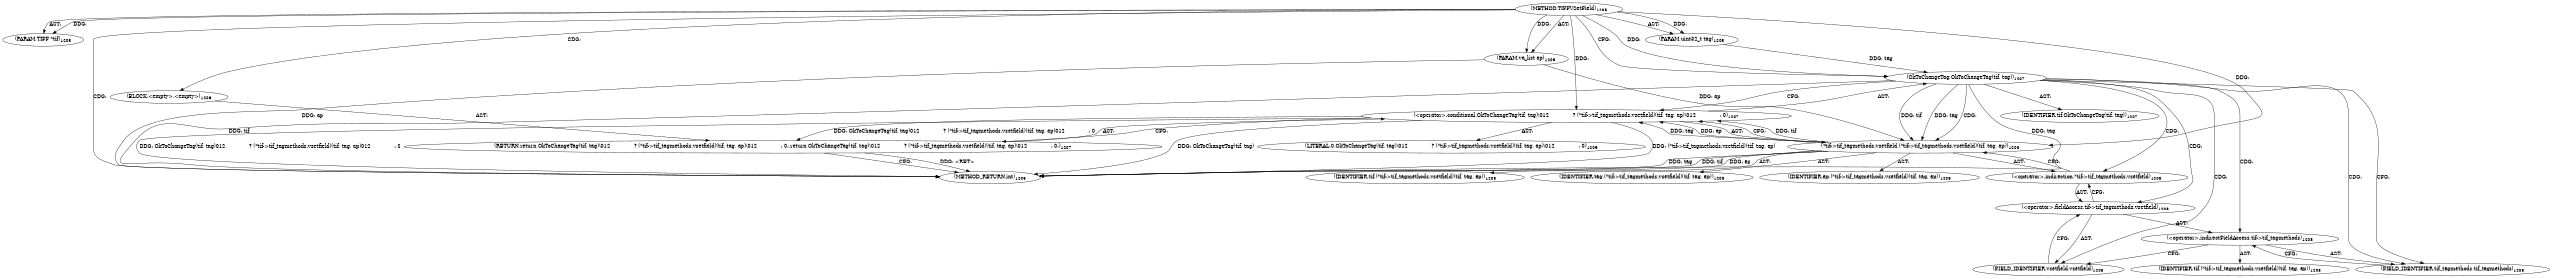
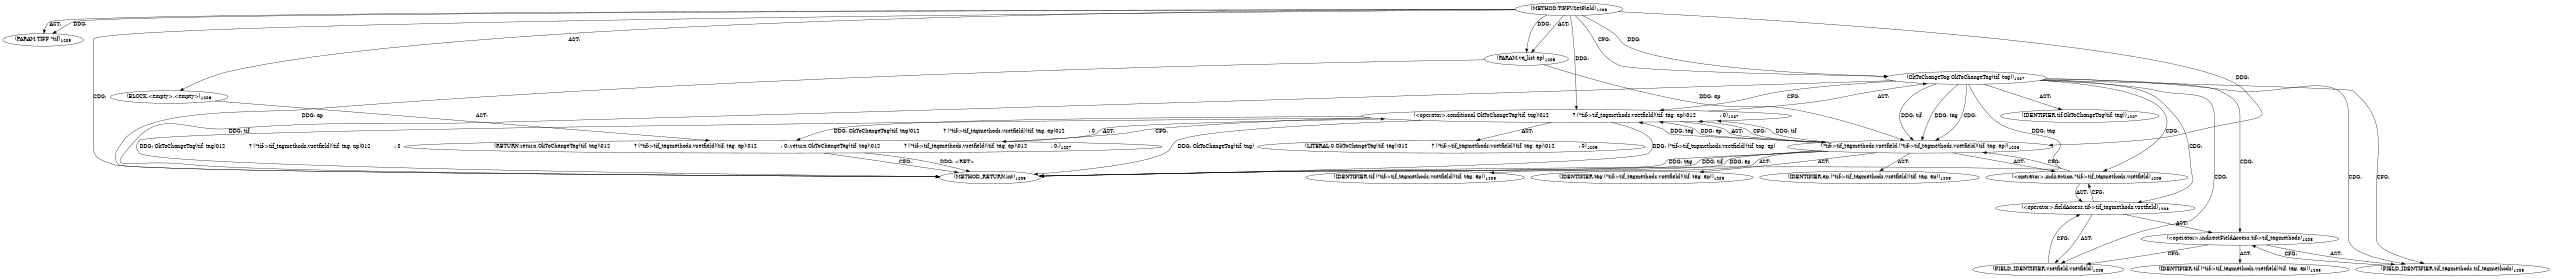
edge "(METHOD,TIFFVSetField)" -> "(BLOCK,<empty>,<empty>)": label "CDG: " -> "AST: "
node "(PARAM,uint32_t tag)": removed
